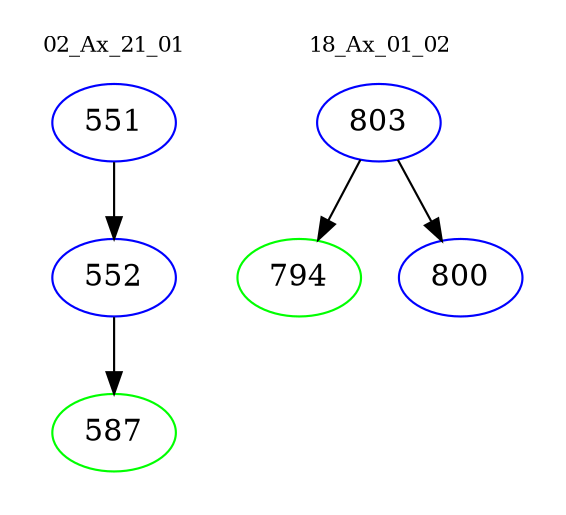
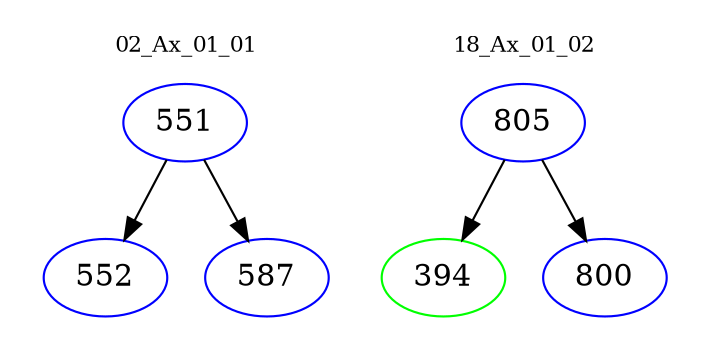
cluster "02_Ax_21_01": label "02_Ax_21_01" -> "02_Ax_01_01"
node "803": label "803" -> "805"
node "794": label "794" -> "394"
edge "552" -> "587": now "551" -> "587"
node "587": color green -> blue
